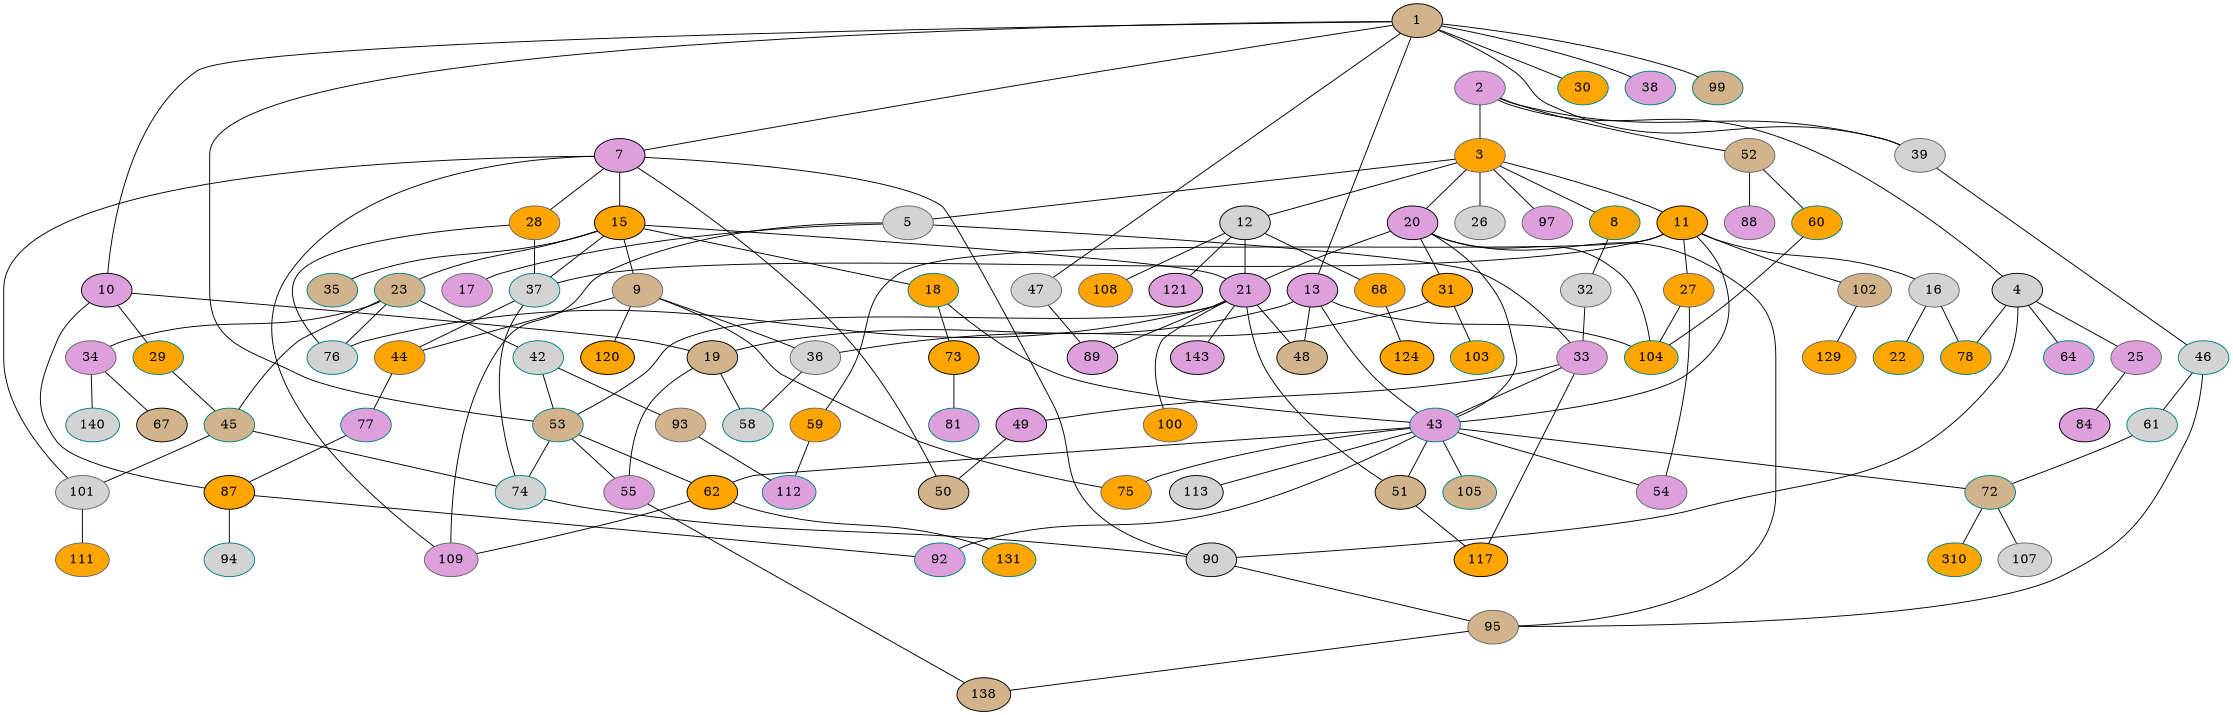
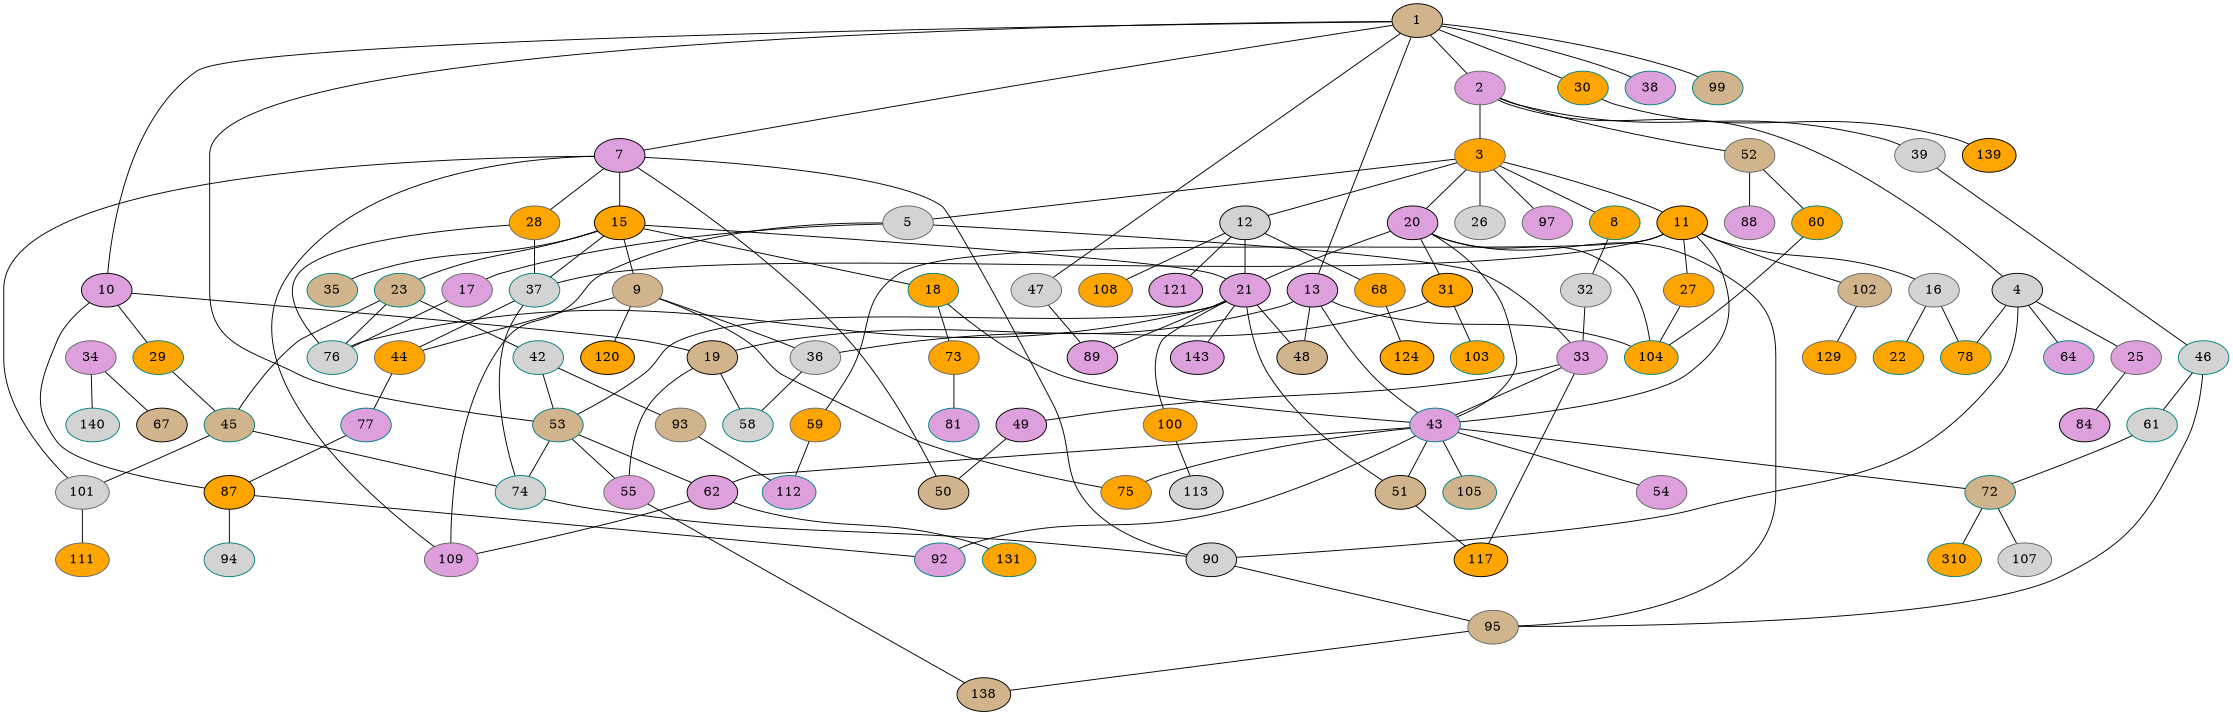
edge "1" -- "39": now "1" -- "2"
node "139": added
edge "23" -- "34": removed
edge "17" -- "76": added
node "73": color black -> gray40
edge "27" -- "54": removed
edge "43" -- "113": now "100" -- "113"
node "62": fillcolor orange -> plum
